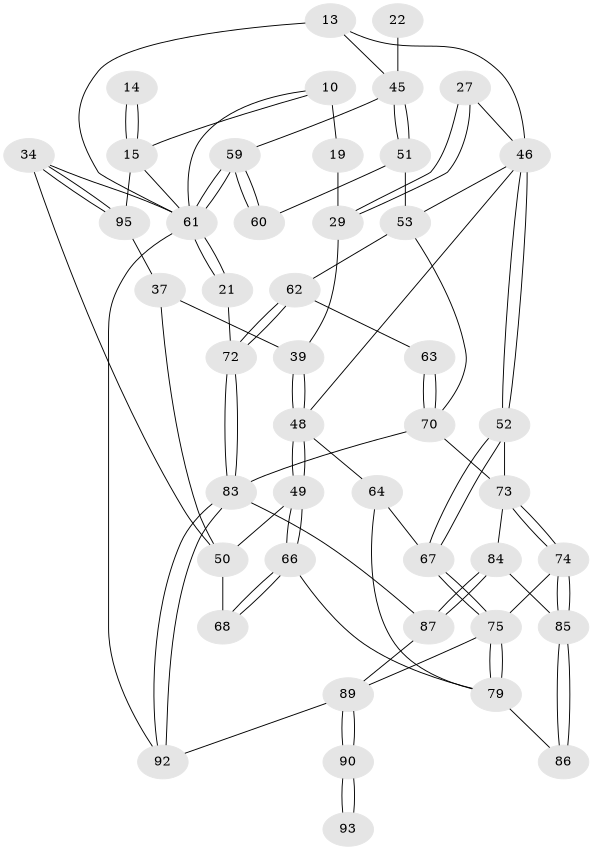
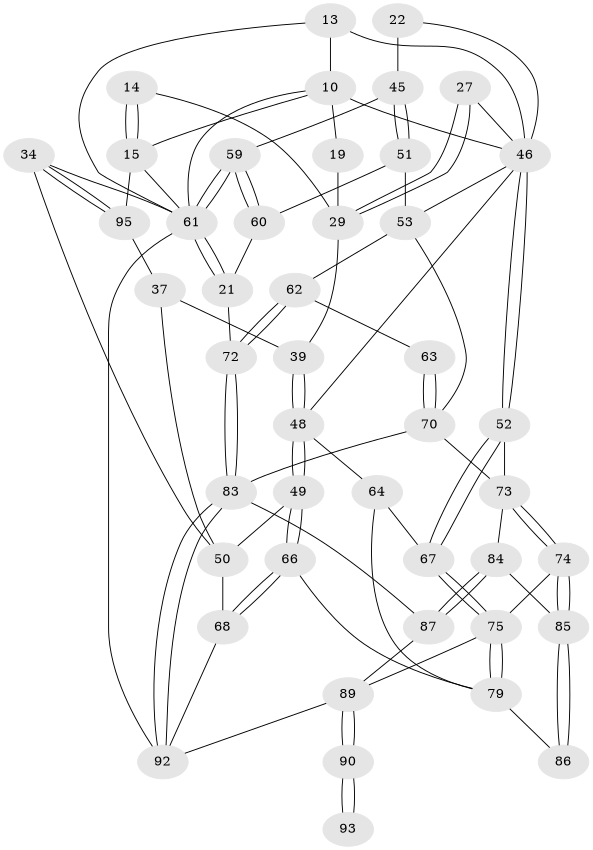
edge "22" -- "46": added
edge "13" -- "45": now "13" -- "10"
edge "10" -- "46": added
edge "14" -- "29": added
edge "60" -- "21": added
edge "68" -- "92": added
